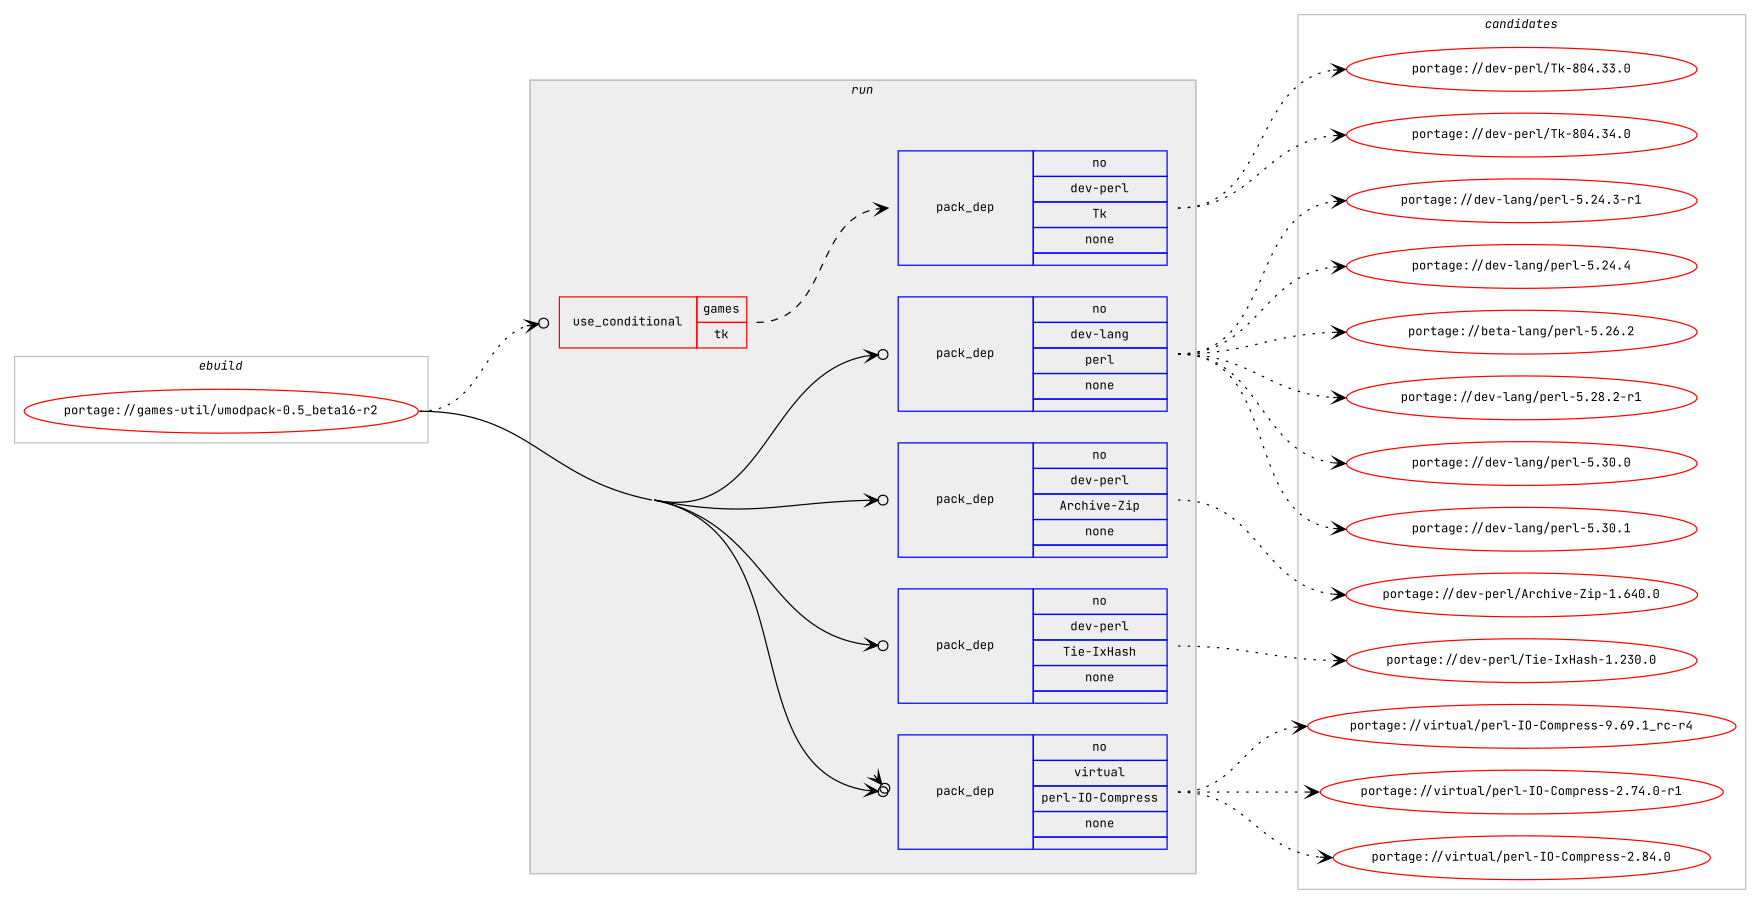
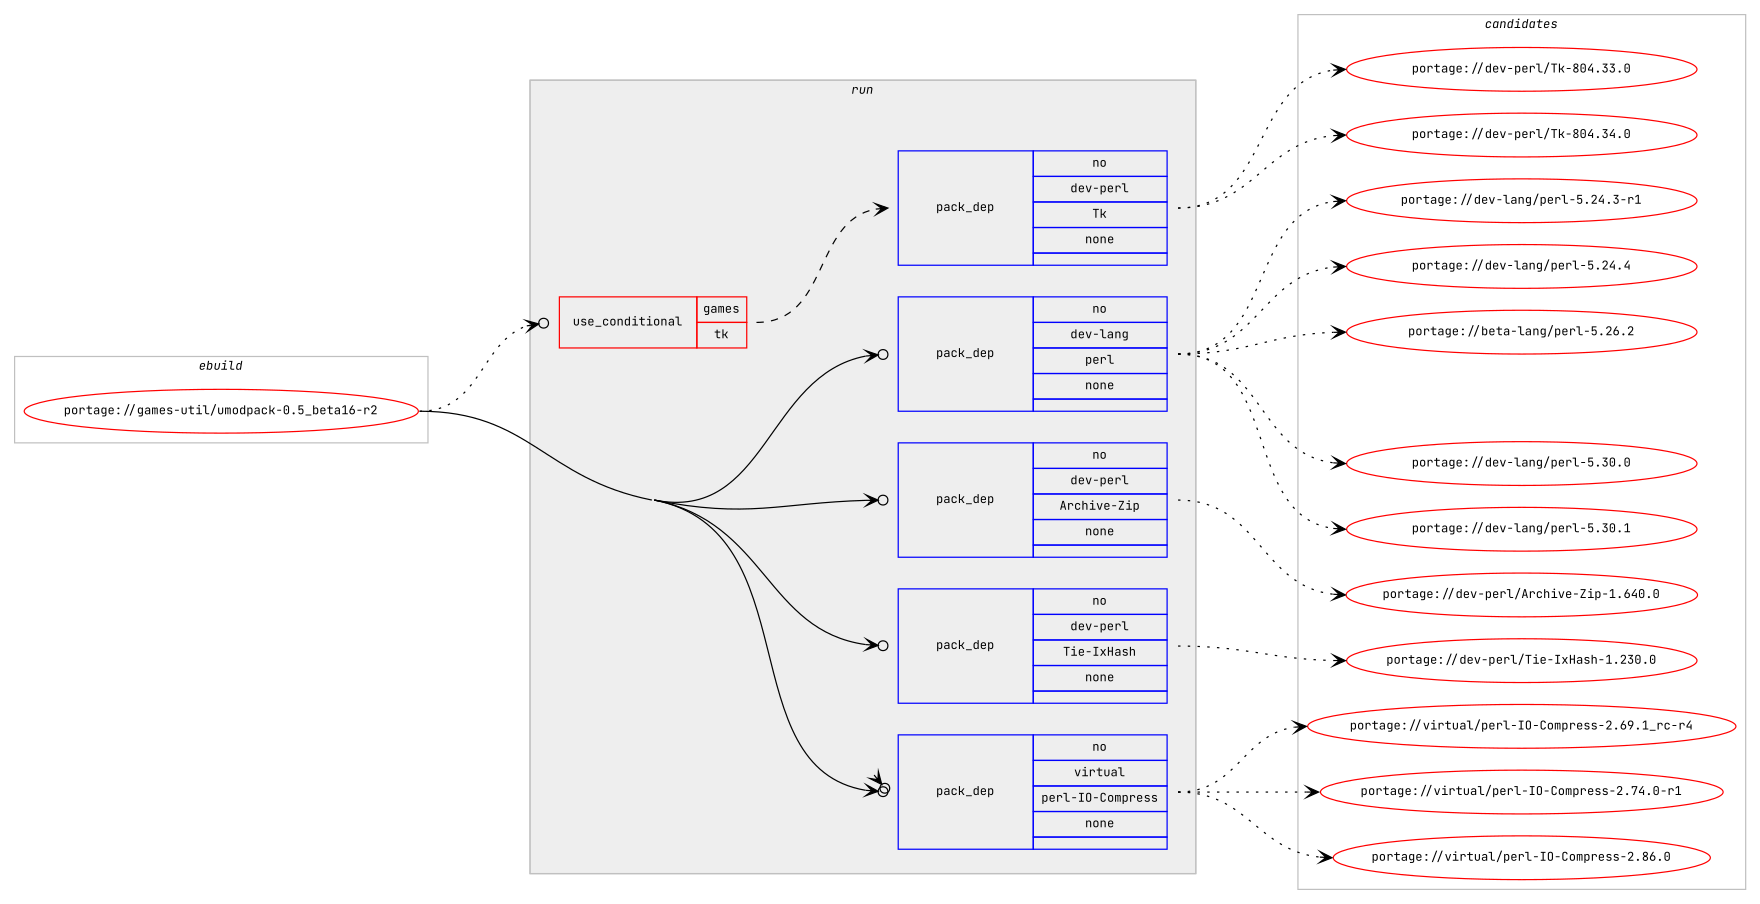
node "portage://dev-lang/perl-5.28.2-r1": removed
node "portage://virtual/perl-IO-Compress-9.69.1_rc-r4": label "portage://virtual/perl-IO-Compress-9.69.1_rc-r4" -> "portage://virtual/perl-IO-Compress-2.69.1_rc-r4"
node "portage://virtual/perl-IO-Compress-2.84.0": label "portage://virtual/perl-IO-Compress-2.84.0" -> "portage://virtual/perl-IO-Compress-2.86.0"
